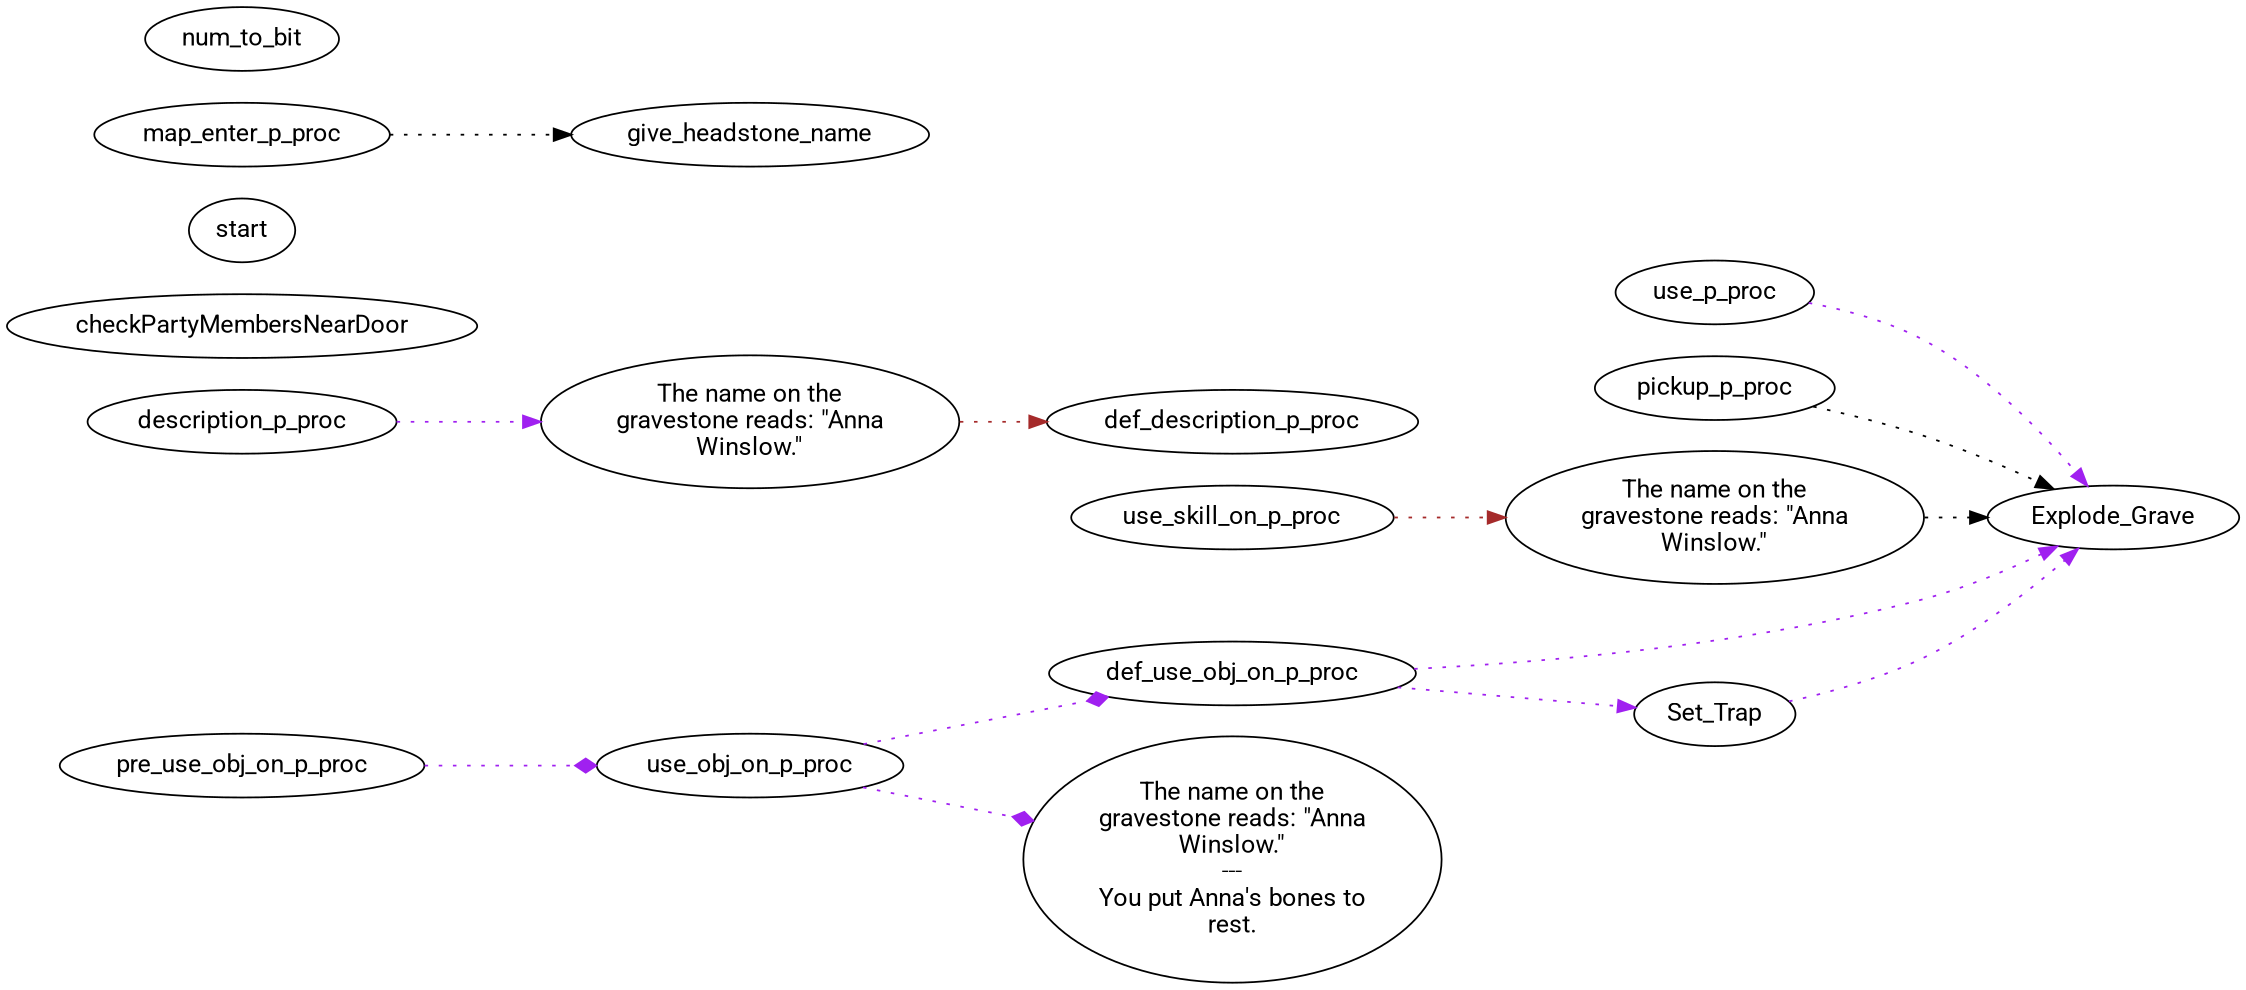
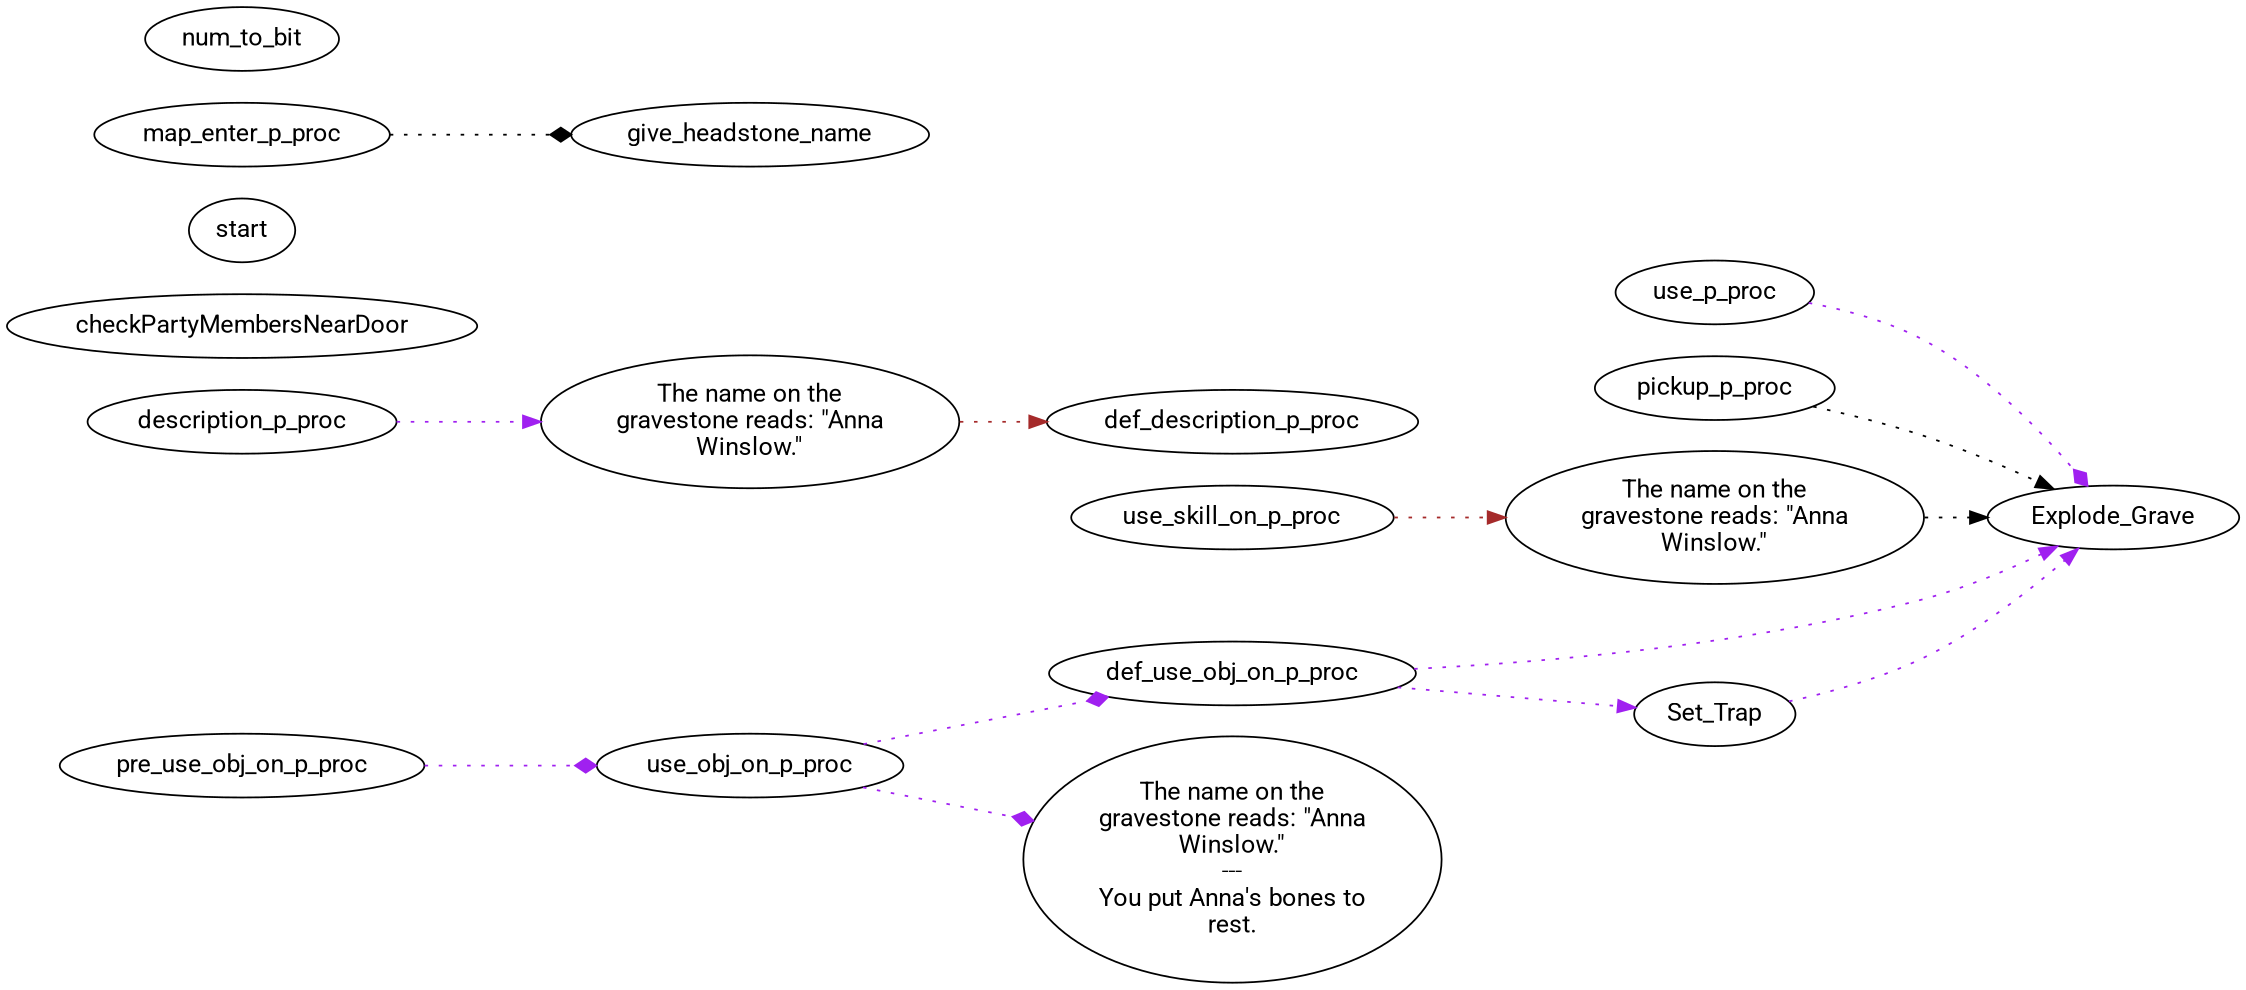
edge "map_enter_p_proc" -> "give_headstone_name": arrowhead normal -> diamond
edge "use_p_proc" -> "Explode_Grave": arrowhead normal -> diamond
